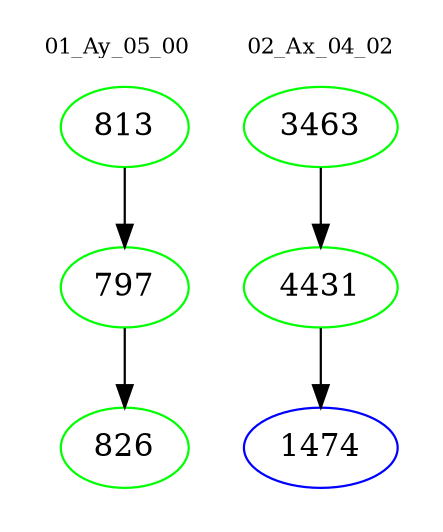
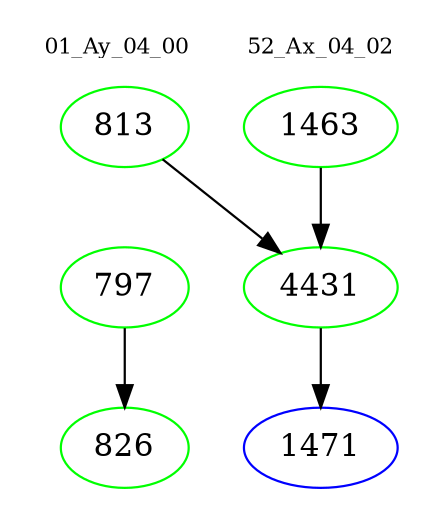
cluster "01_Ay_05_00": label "01_Ay_05_00" -> "01_Ay_04_00"
cluster "02_Ax_04_02": label "02_Ax_04_02" -> "52_Ax_04_02"
node "3463": label "3463" -> "1463"
edge "813" -> "797": now "813" -> "4431"
node "1474": label "1474" -> "1471"
